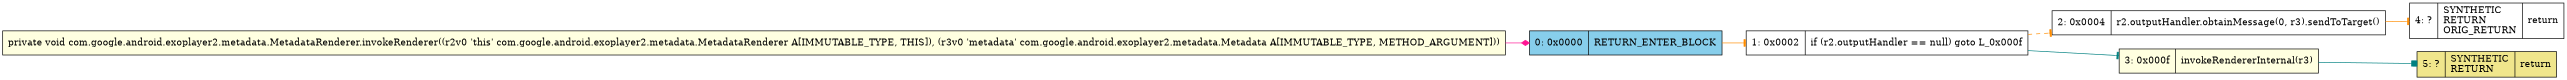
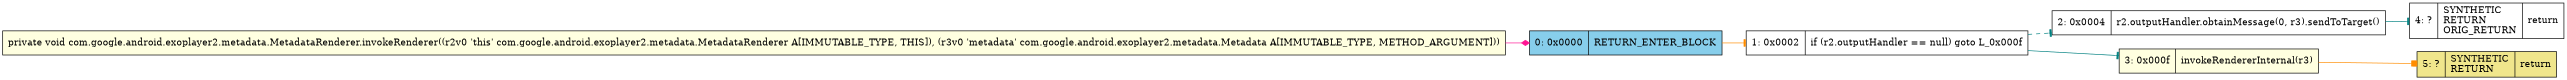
edge "2: 0x0004" -> "4: ?": color darkorange -> teal
edge "1: 0x0002" -> "2: 0x0004": color darkorange -> teal
edge "3: 0x000f" -> "5: ?": color teal -> darkorange
